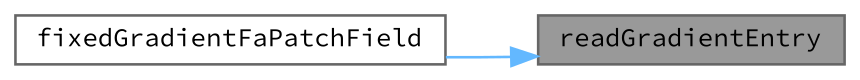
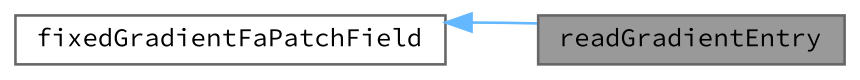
edge "fixedGradientFaPatchField" -> "readGradientEntry": reversed
